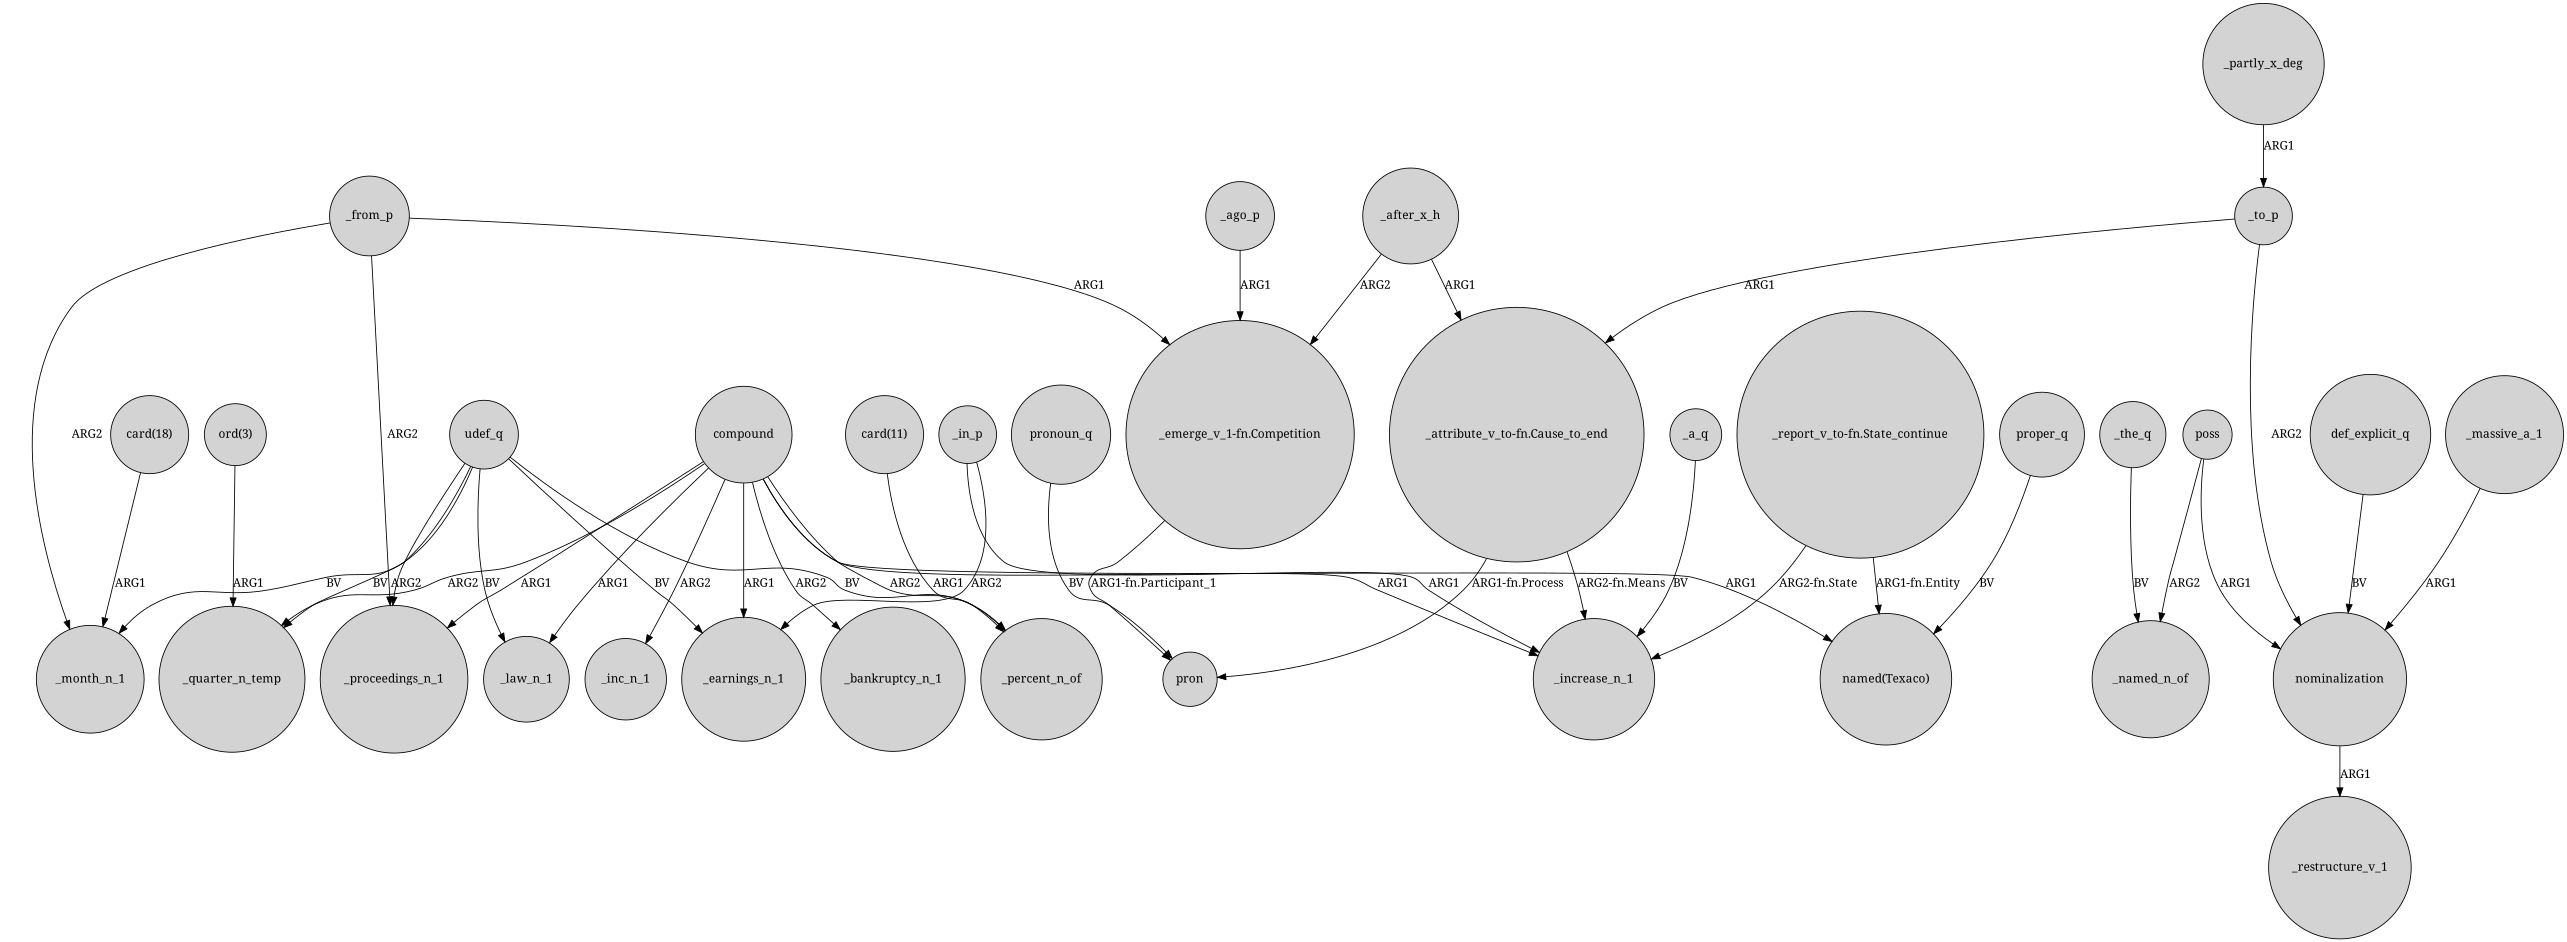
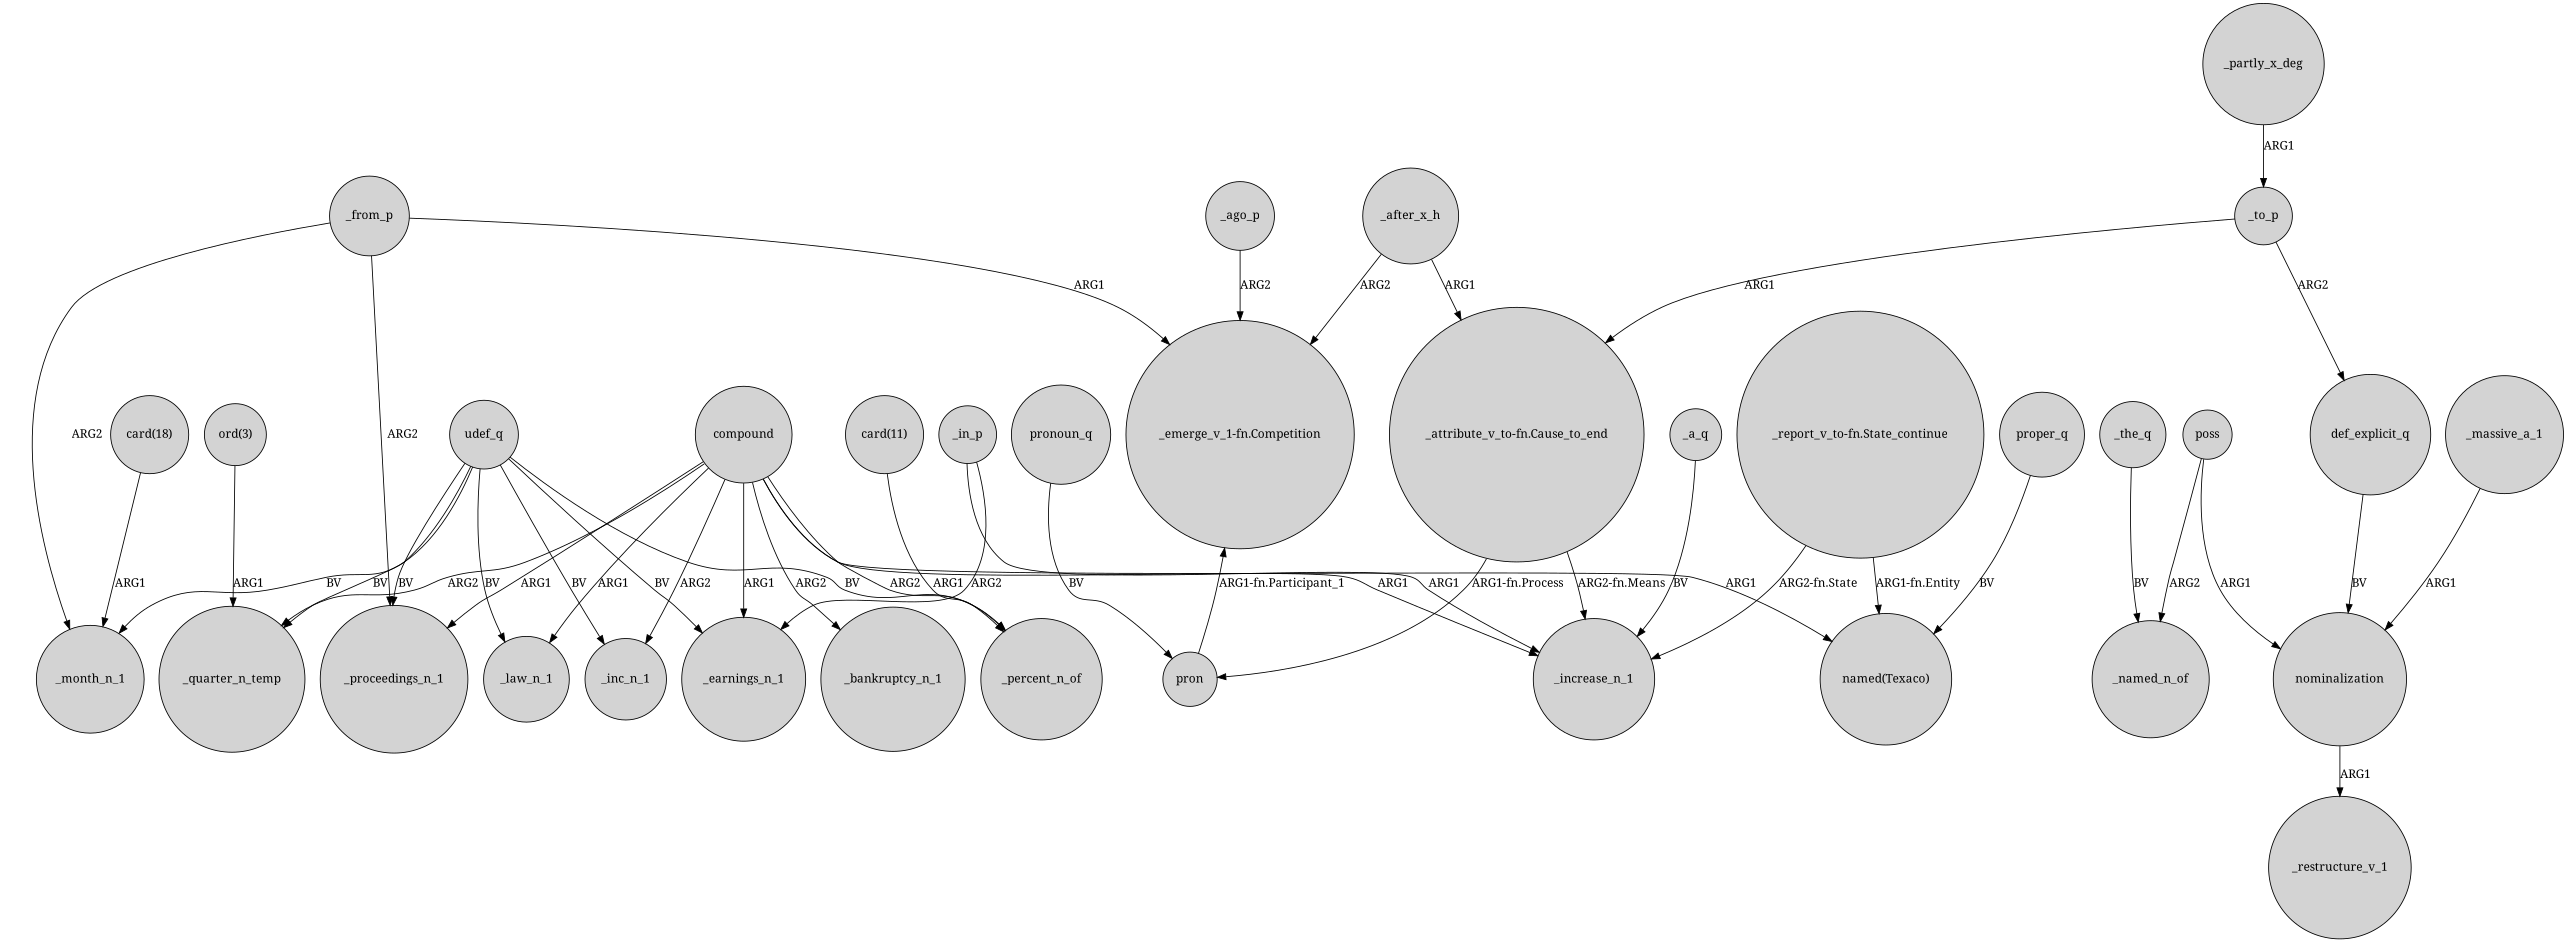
edge "_ago_p" -> "_emerge_v_1-fn.Competition": label "ARG1" -> "ARG2"
edge "_to_p" -> "nominalization": now "_to_p" -> "def_explicit_q"
edge "udef_q" -> "_inc_n_1": added, label "BV"
edge "udef_q" -> "_proceedings_n_1": label "ARG2" -> "BV"
edge "_emerge_v_1-fn.Competition" -> "pron": reversed
